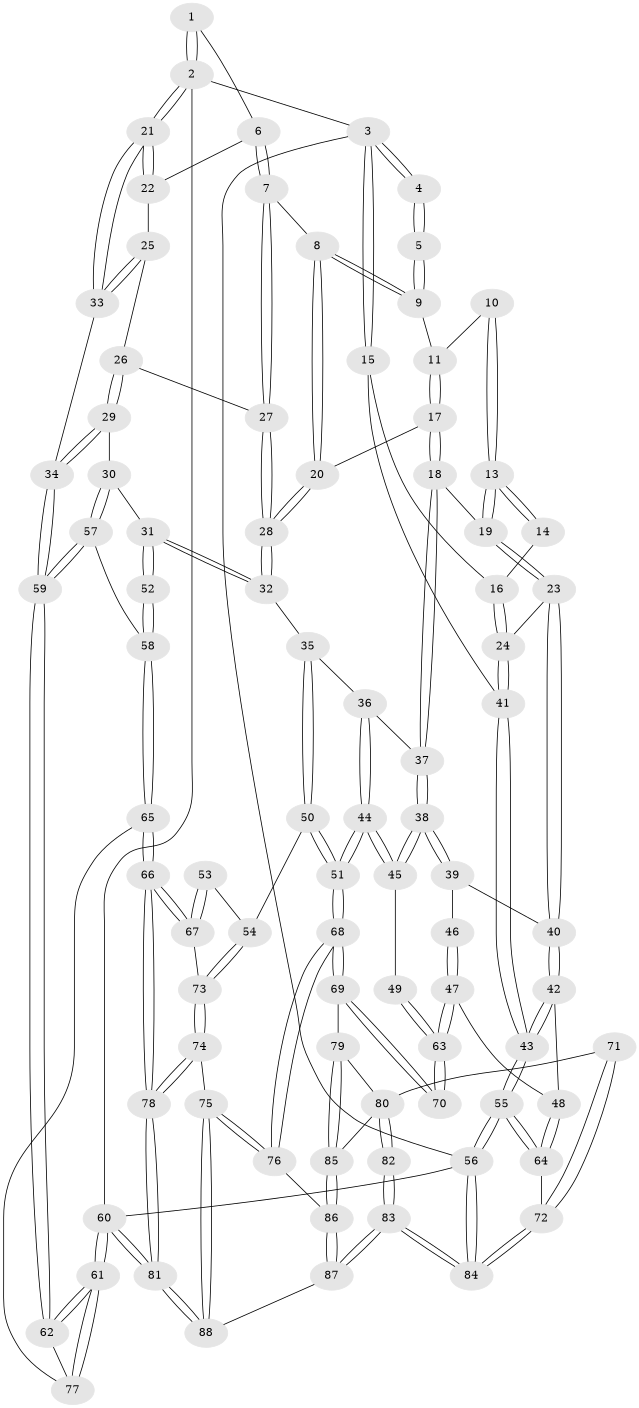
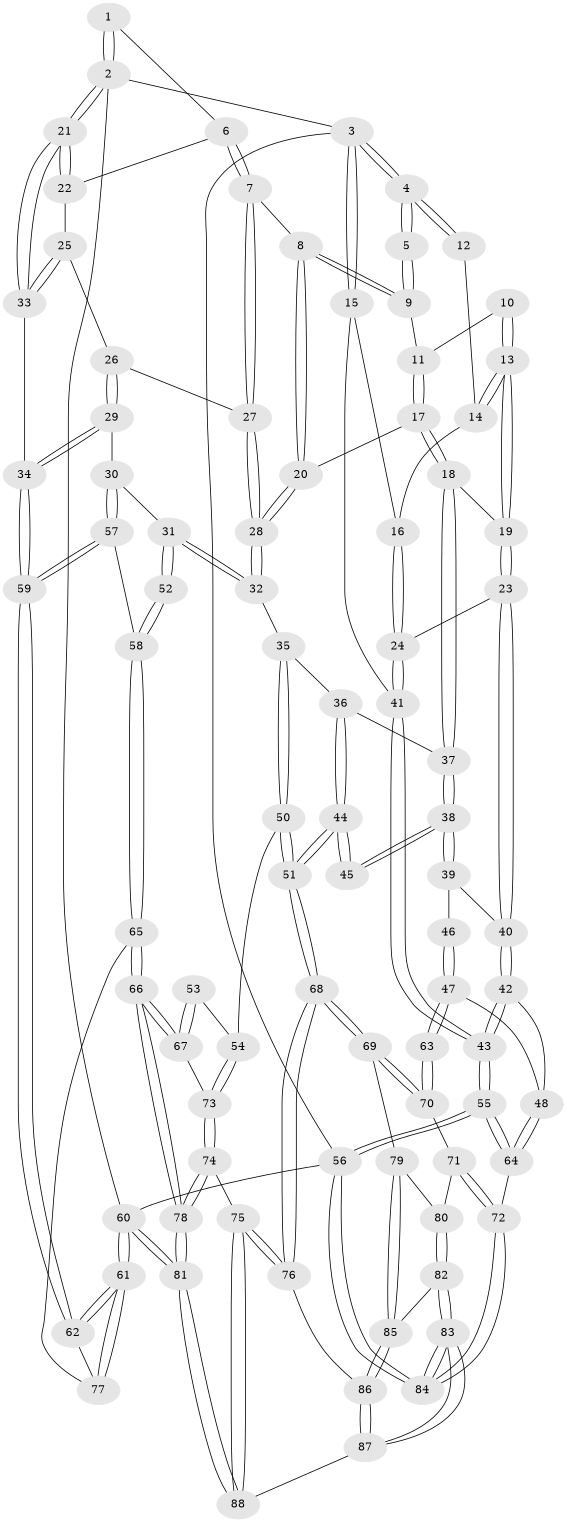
node "12": added
node "49": removed
edge "80" -- "85": now "82" -- "85"
edge "70" -- "71": added
